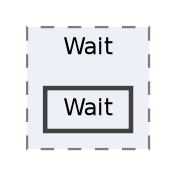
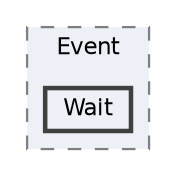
cluster "Wait": label "Wait" -> "Event"
